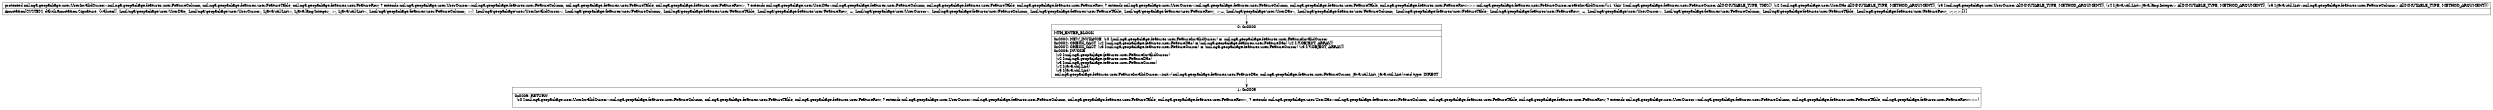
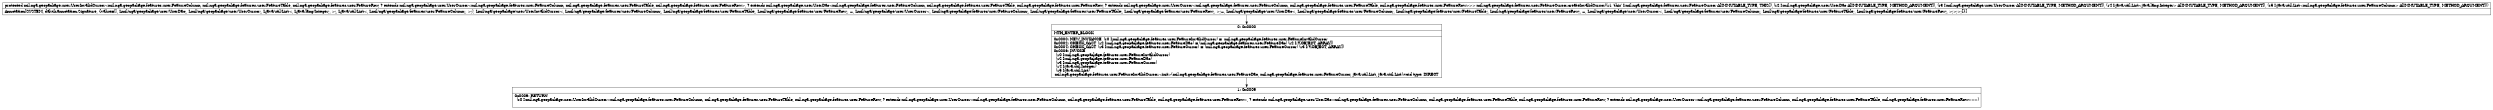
node "0: 0x0000": text "(r4 I:java.util.List)" -> "(r4 I:java.util.Integer)"
